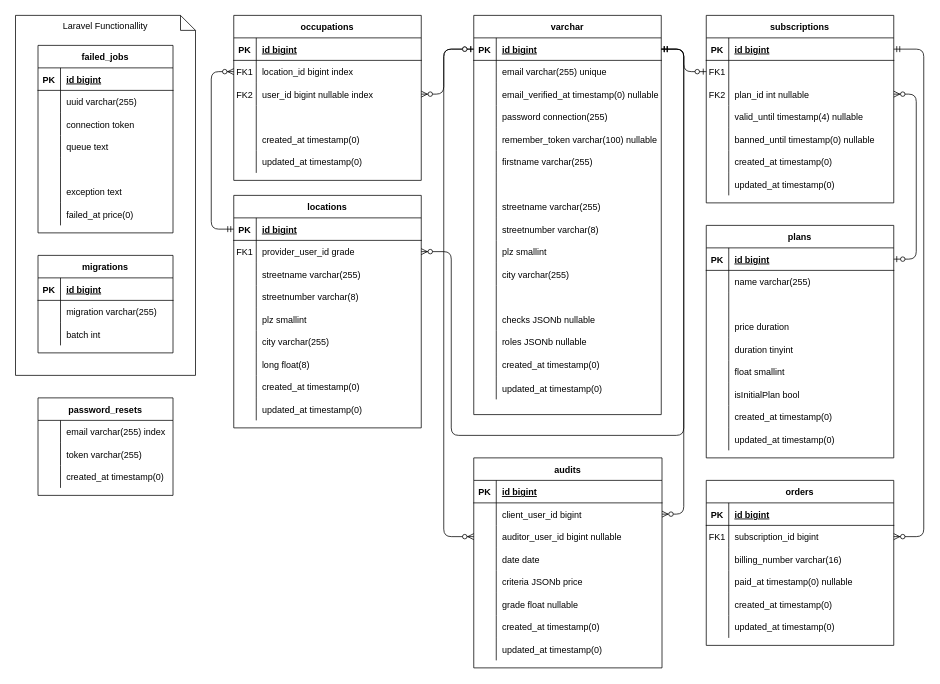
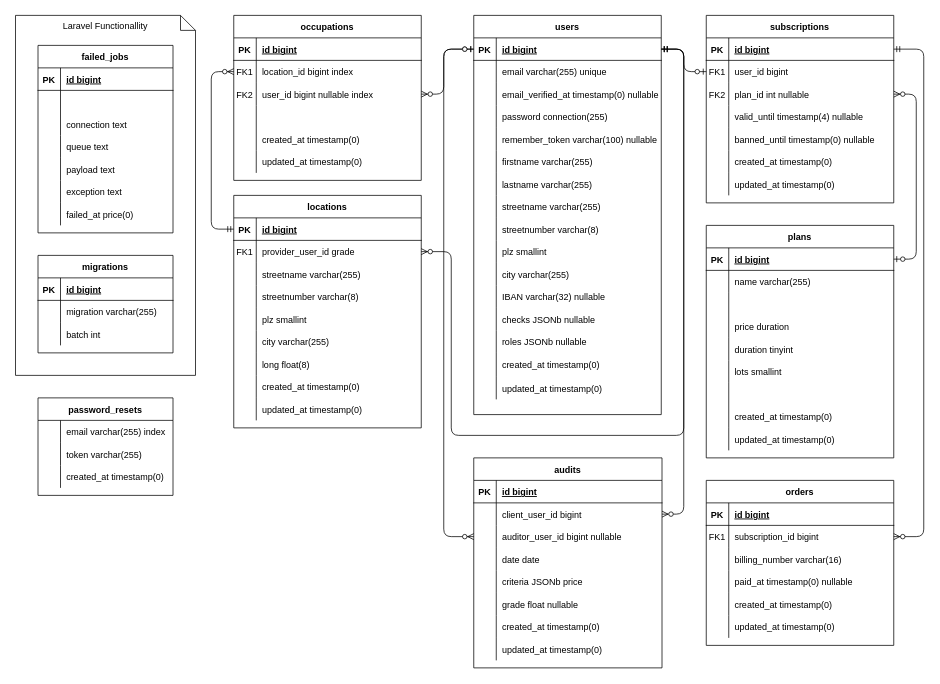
node "varchar": label "varchar" -> "users"
node "user_id bigint": added
node "uuid varchar(255)": removed
node "connection token": label "connection token" -> "connection text"
node "payload text": added
node "lastname varchar(255)": added
node "IBAN varchar(32) nullable": added
node "float smallint": label "float smallint" -> "lots smallint"
node "isInitialPlan bool": removed
